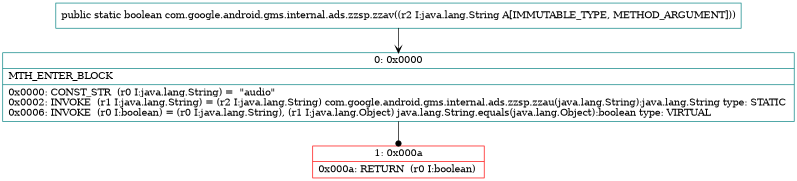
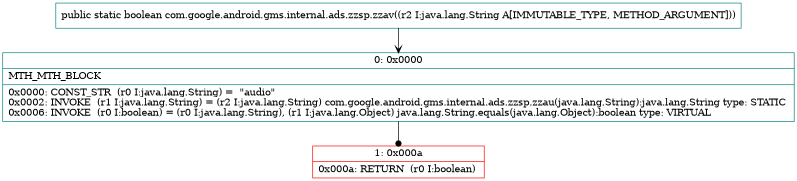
node "0: 0x0000": text "MTH_ENTER_BLOCK" -> "MTH_MTH_BLOCK"
